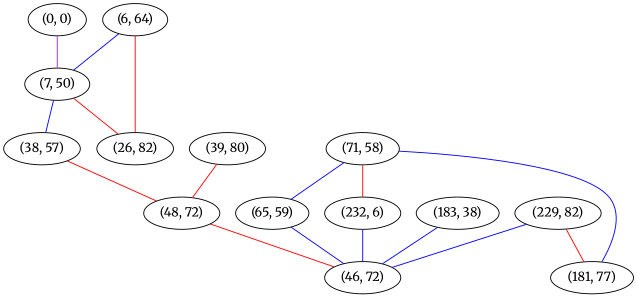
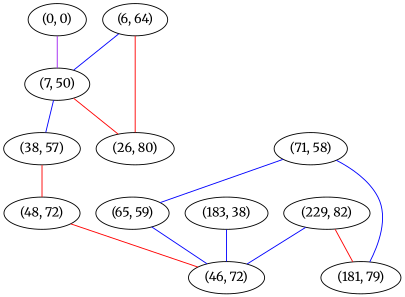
node "(26, 82)": label "(26, 82)" -> "(26, 80)"
node "(39, 80)": removed
node "(232, 6)": removed
node "(181, 77)": label "(181, 77)" -> "(181, 79)"
